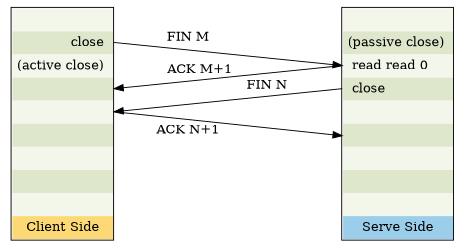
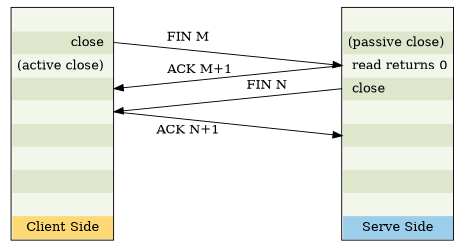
node "(passive close)": text "read read 0" -> "read returns 0"
